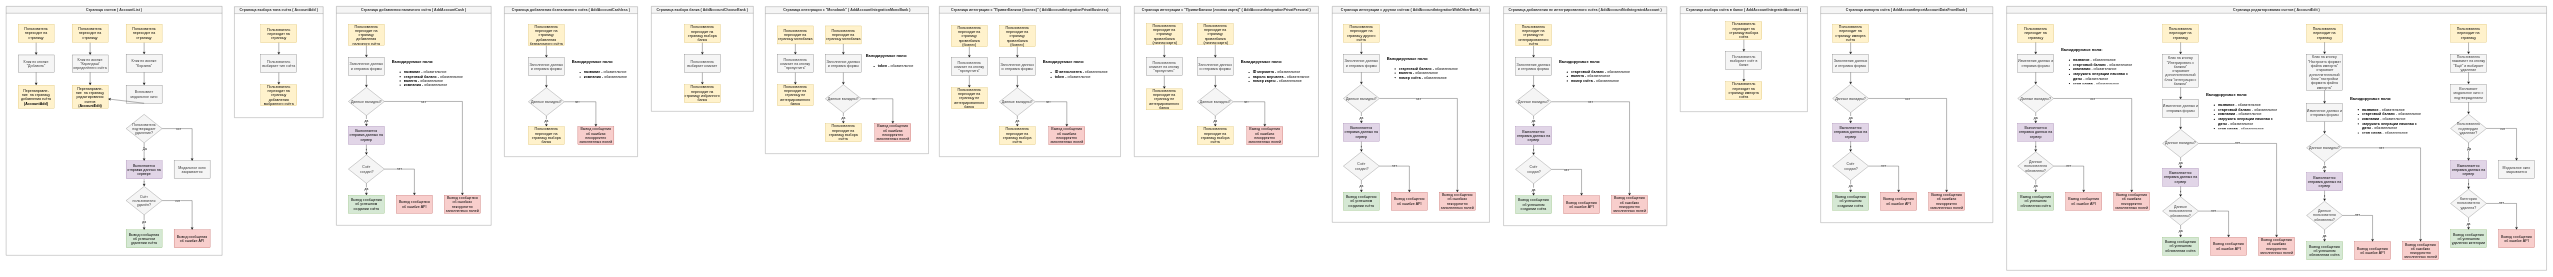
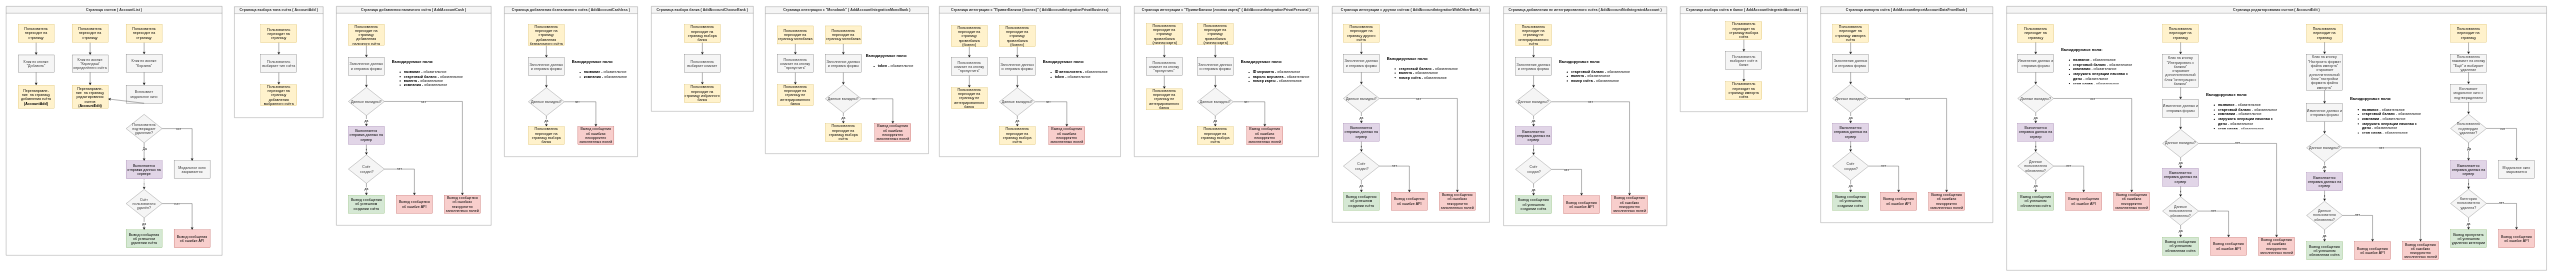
node "Счёт пользователя удалён?": moved (144, 200) -> (144, 203)
node "Вывод сообщения об успешном удалении категории": label "Вывод сообщения об успешном удалении категории" -> "Вывод пропустить об успешном удалении категории"
